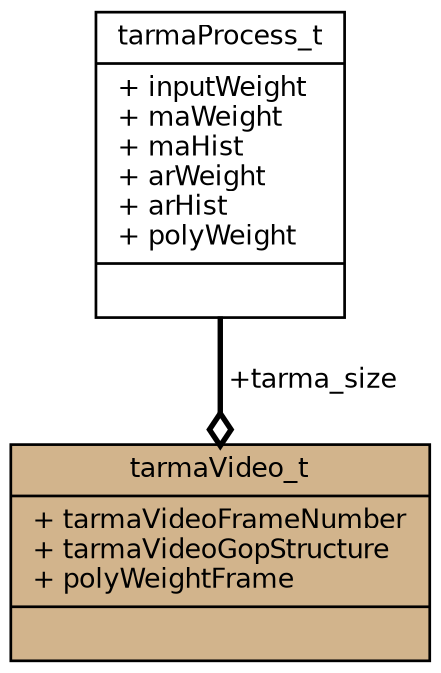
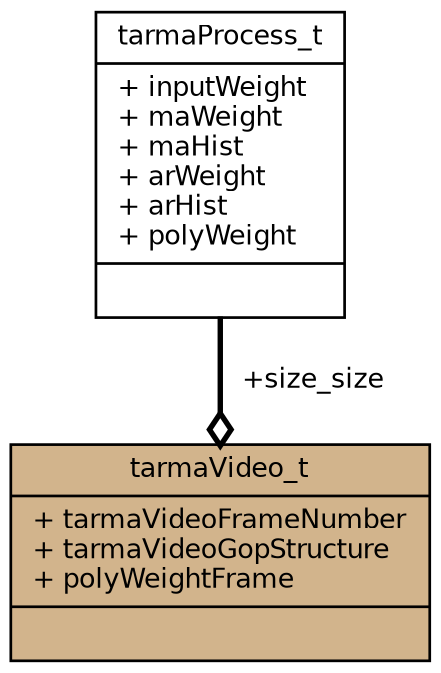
edge "tarmaProcess_t" -> "tarmaVideo_t": label " +tarma_size" -> " +size_size"
